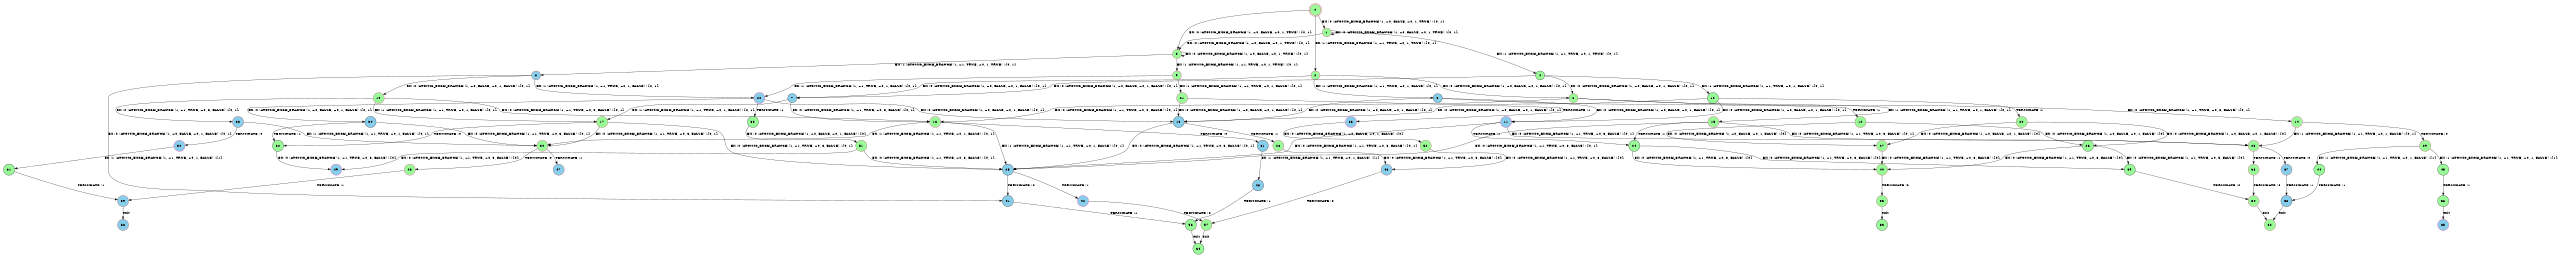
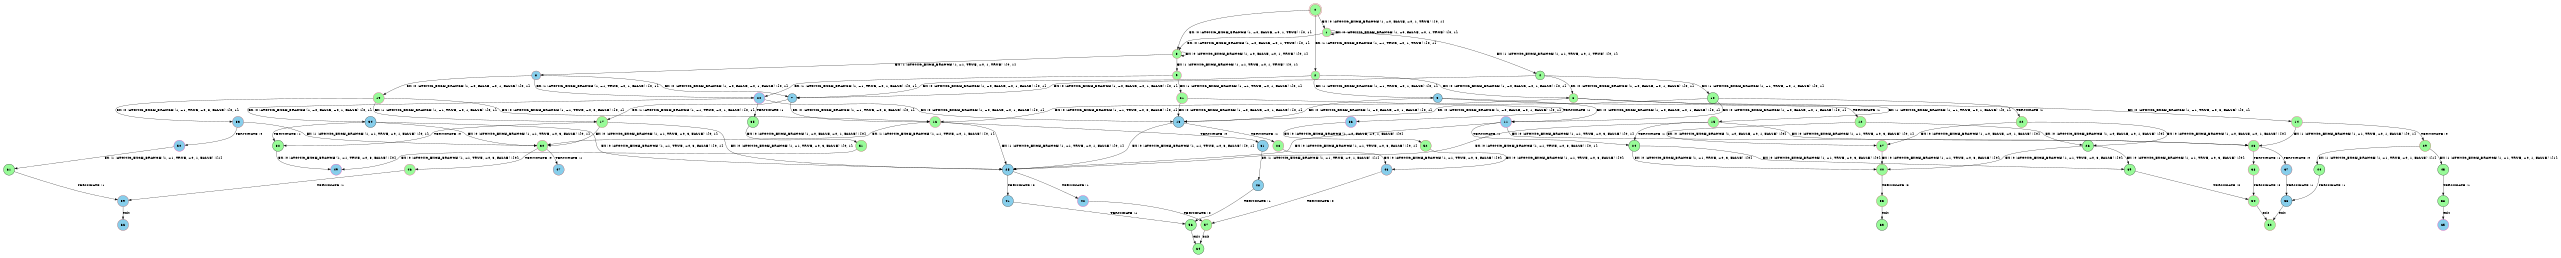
edge "51" -> "25": now "34" -> "25"
edge "8" -> "41": now "8" -> "7"
